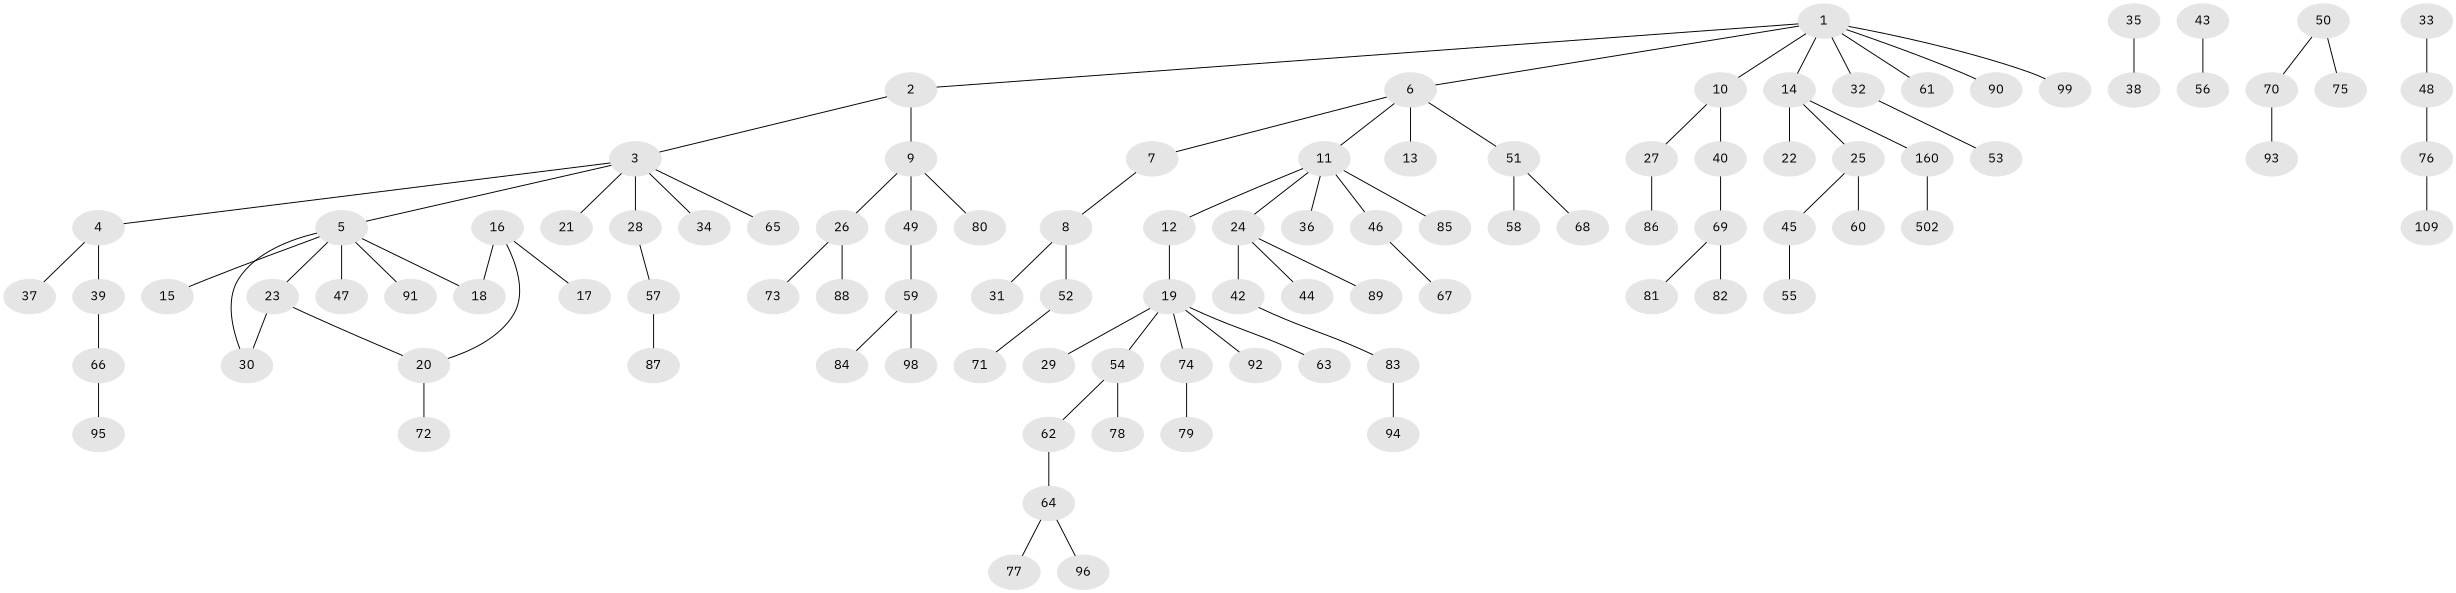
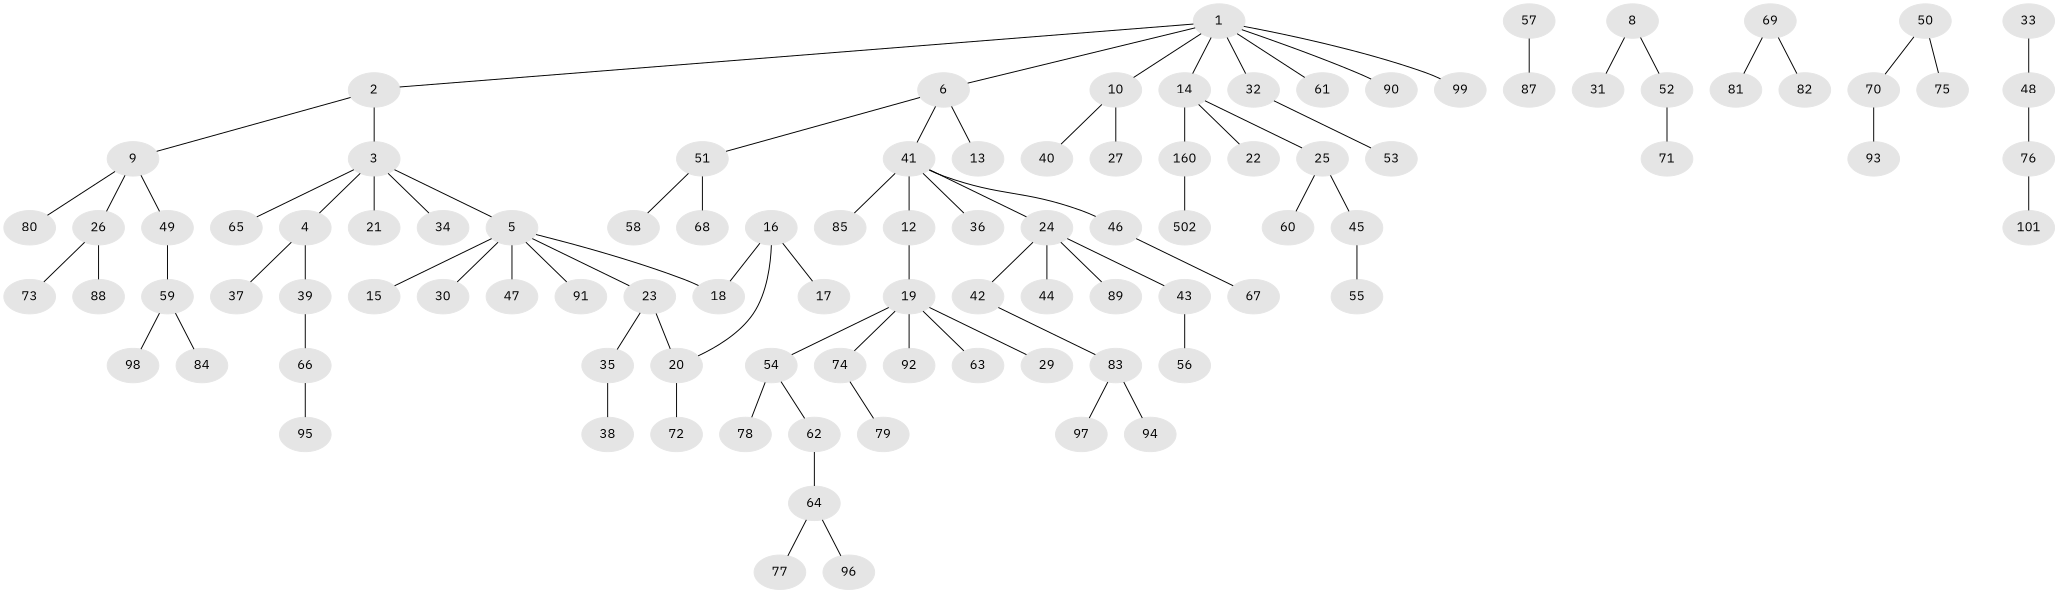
node "7": removed
node "11": label "11" -> "41"
edge "40" -- "69": removed
node "28": removed
node "86": removed
node "109": label "109" -> "101"
edge "24" -- "43": added
edge "23" -- "30": now "23" -- "35"
node "97": added
